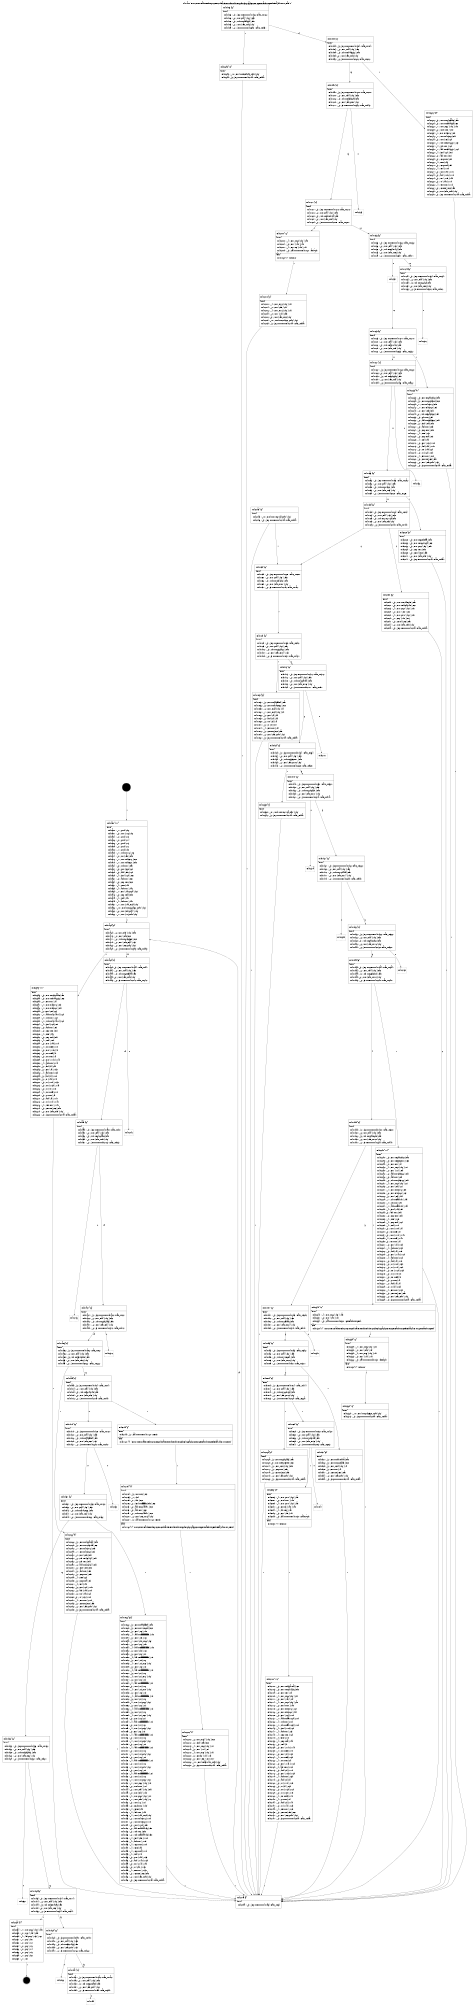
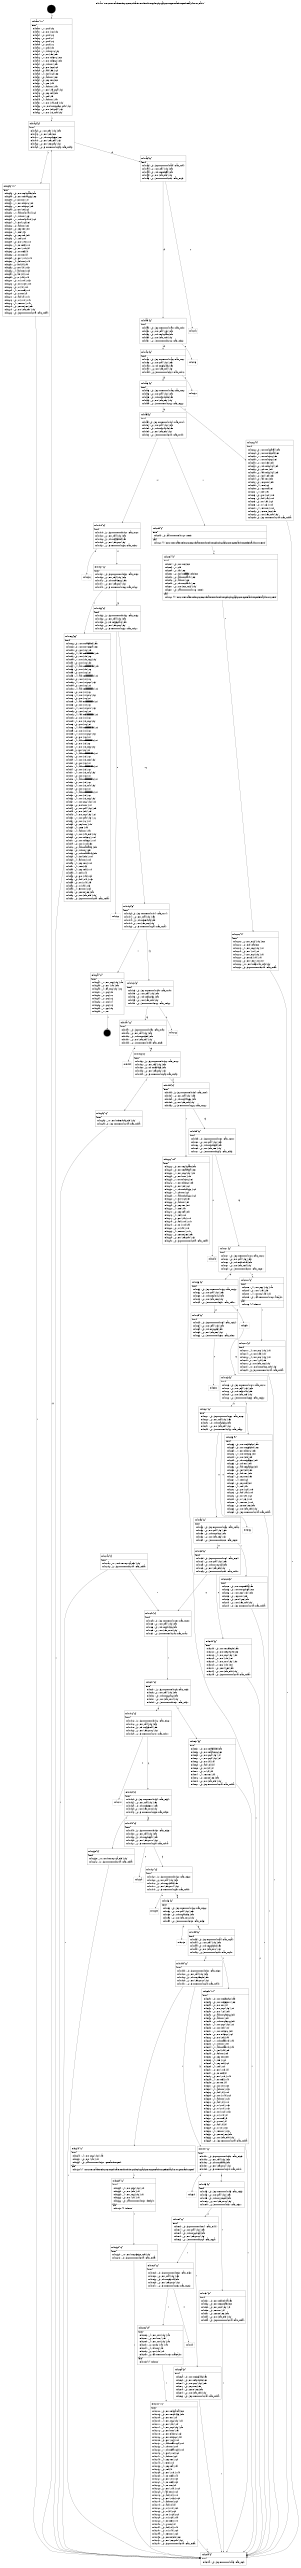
edge "0x401ba7 [28]" -> "0x401bc3 [28]": added, label "15"
